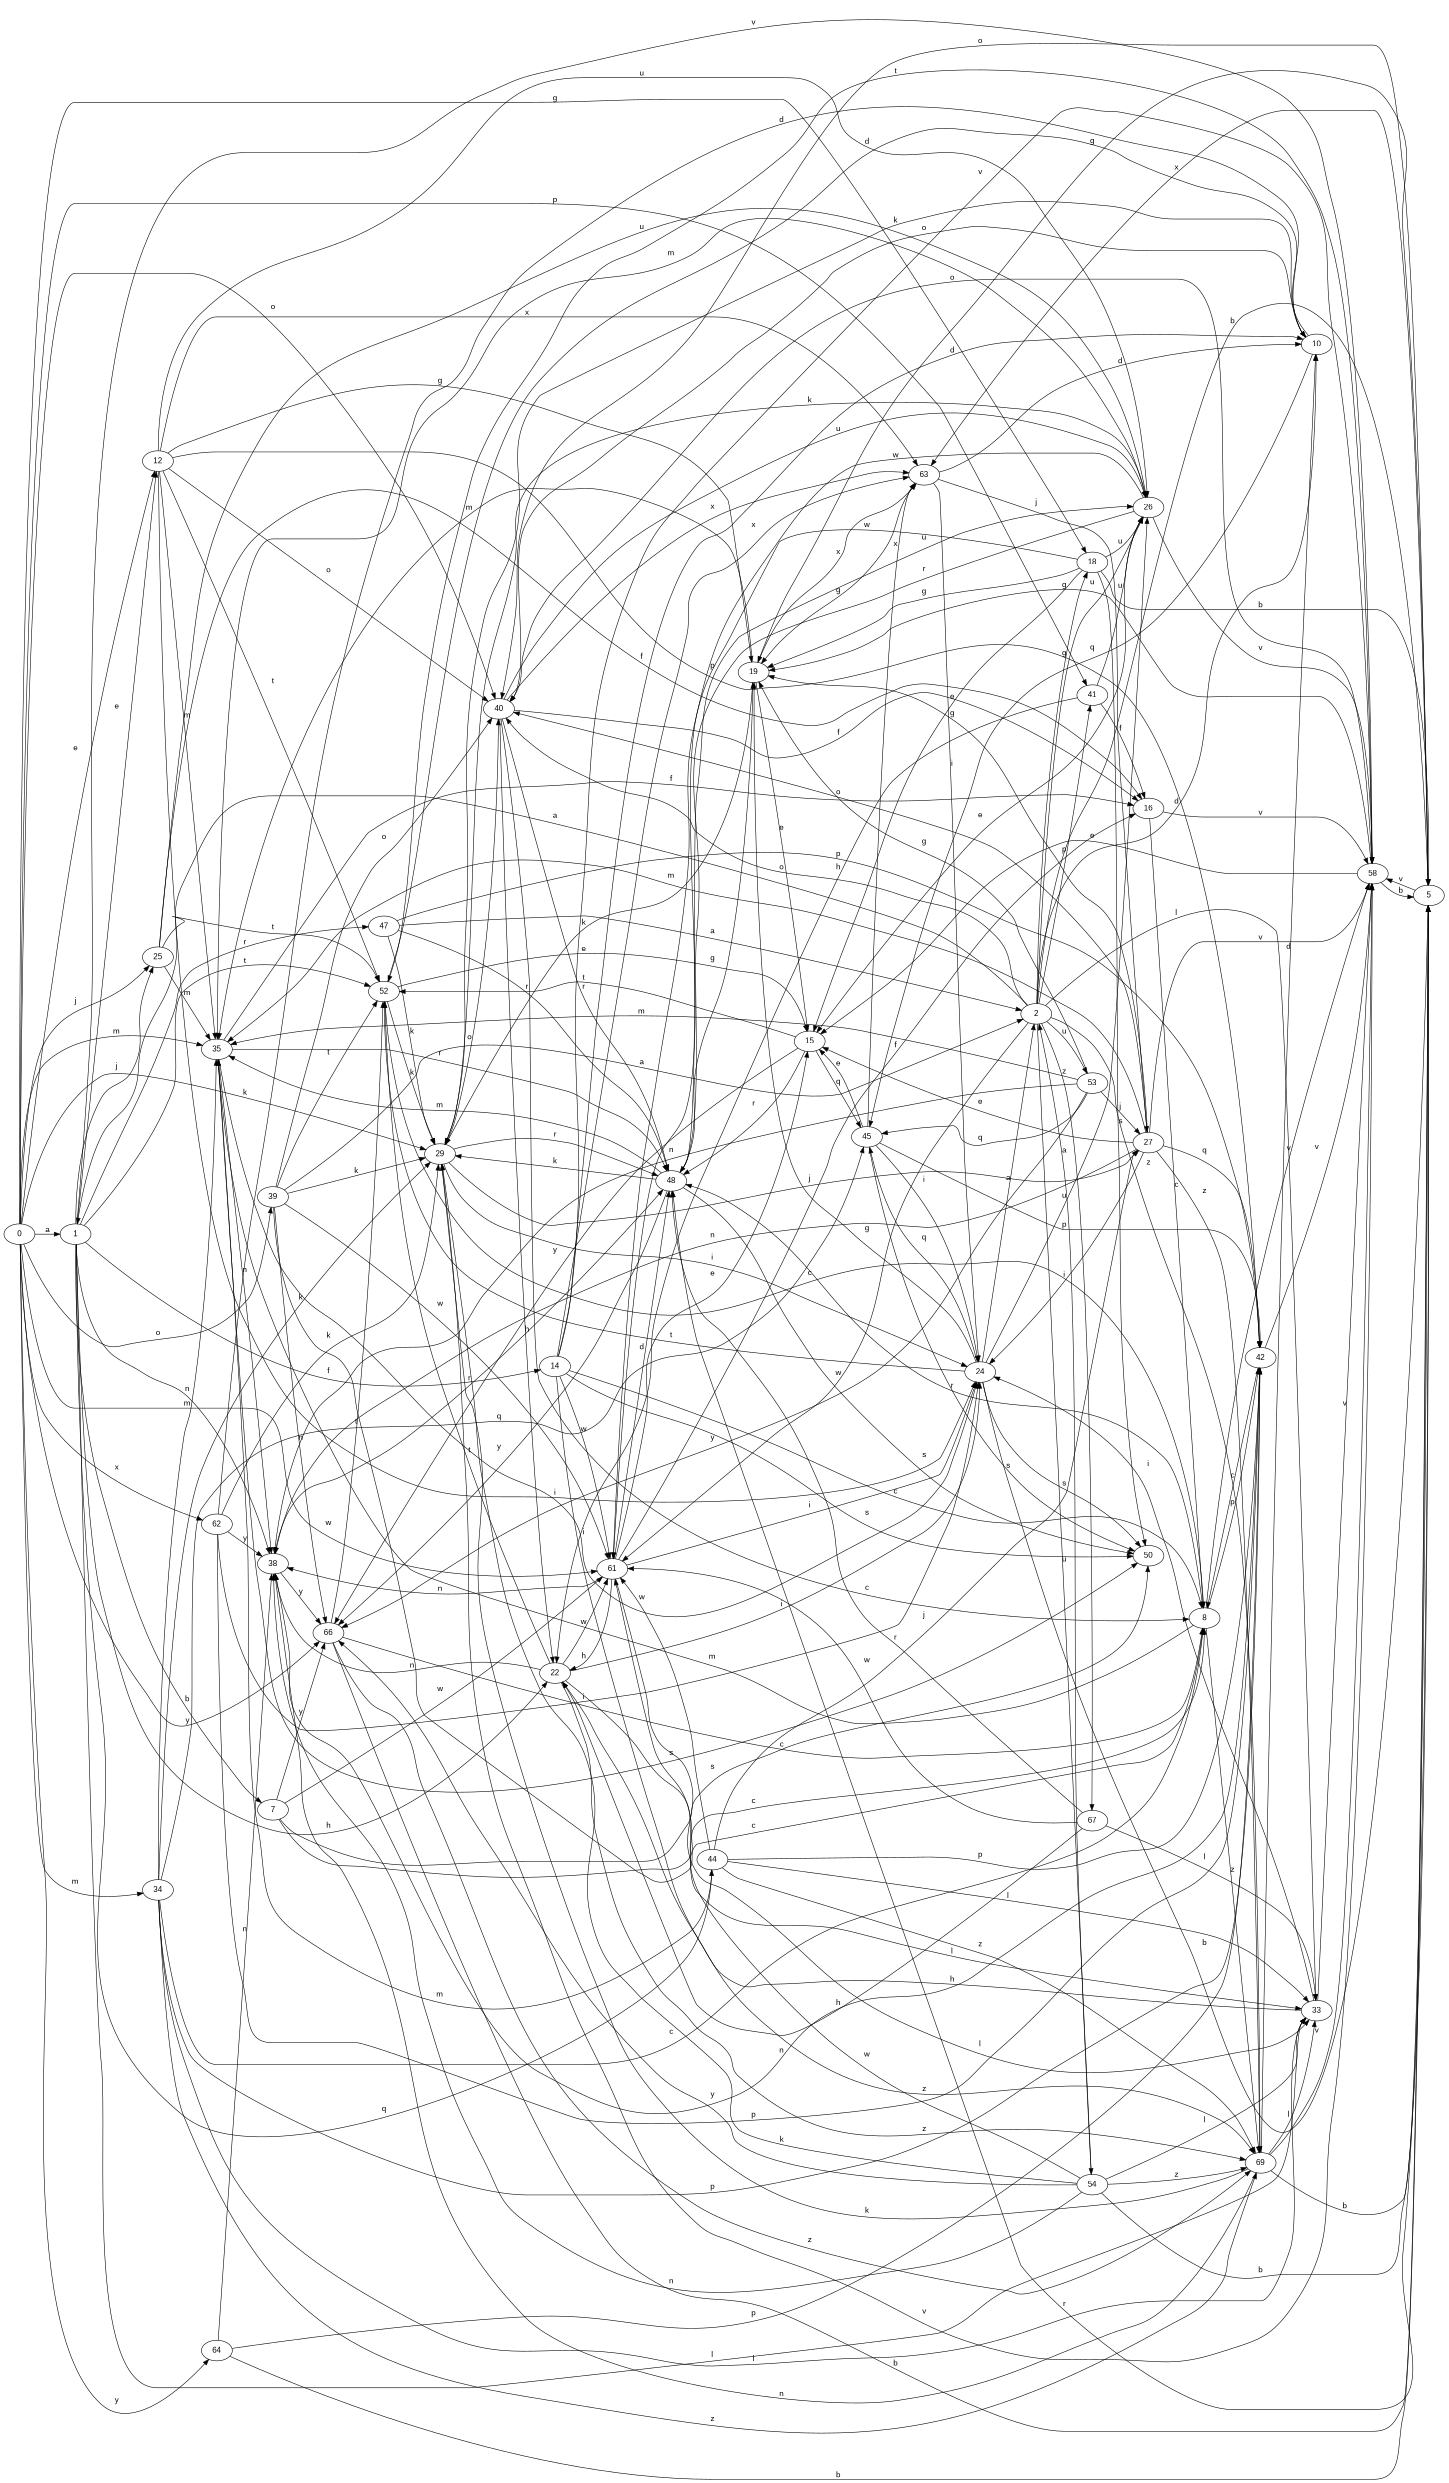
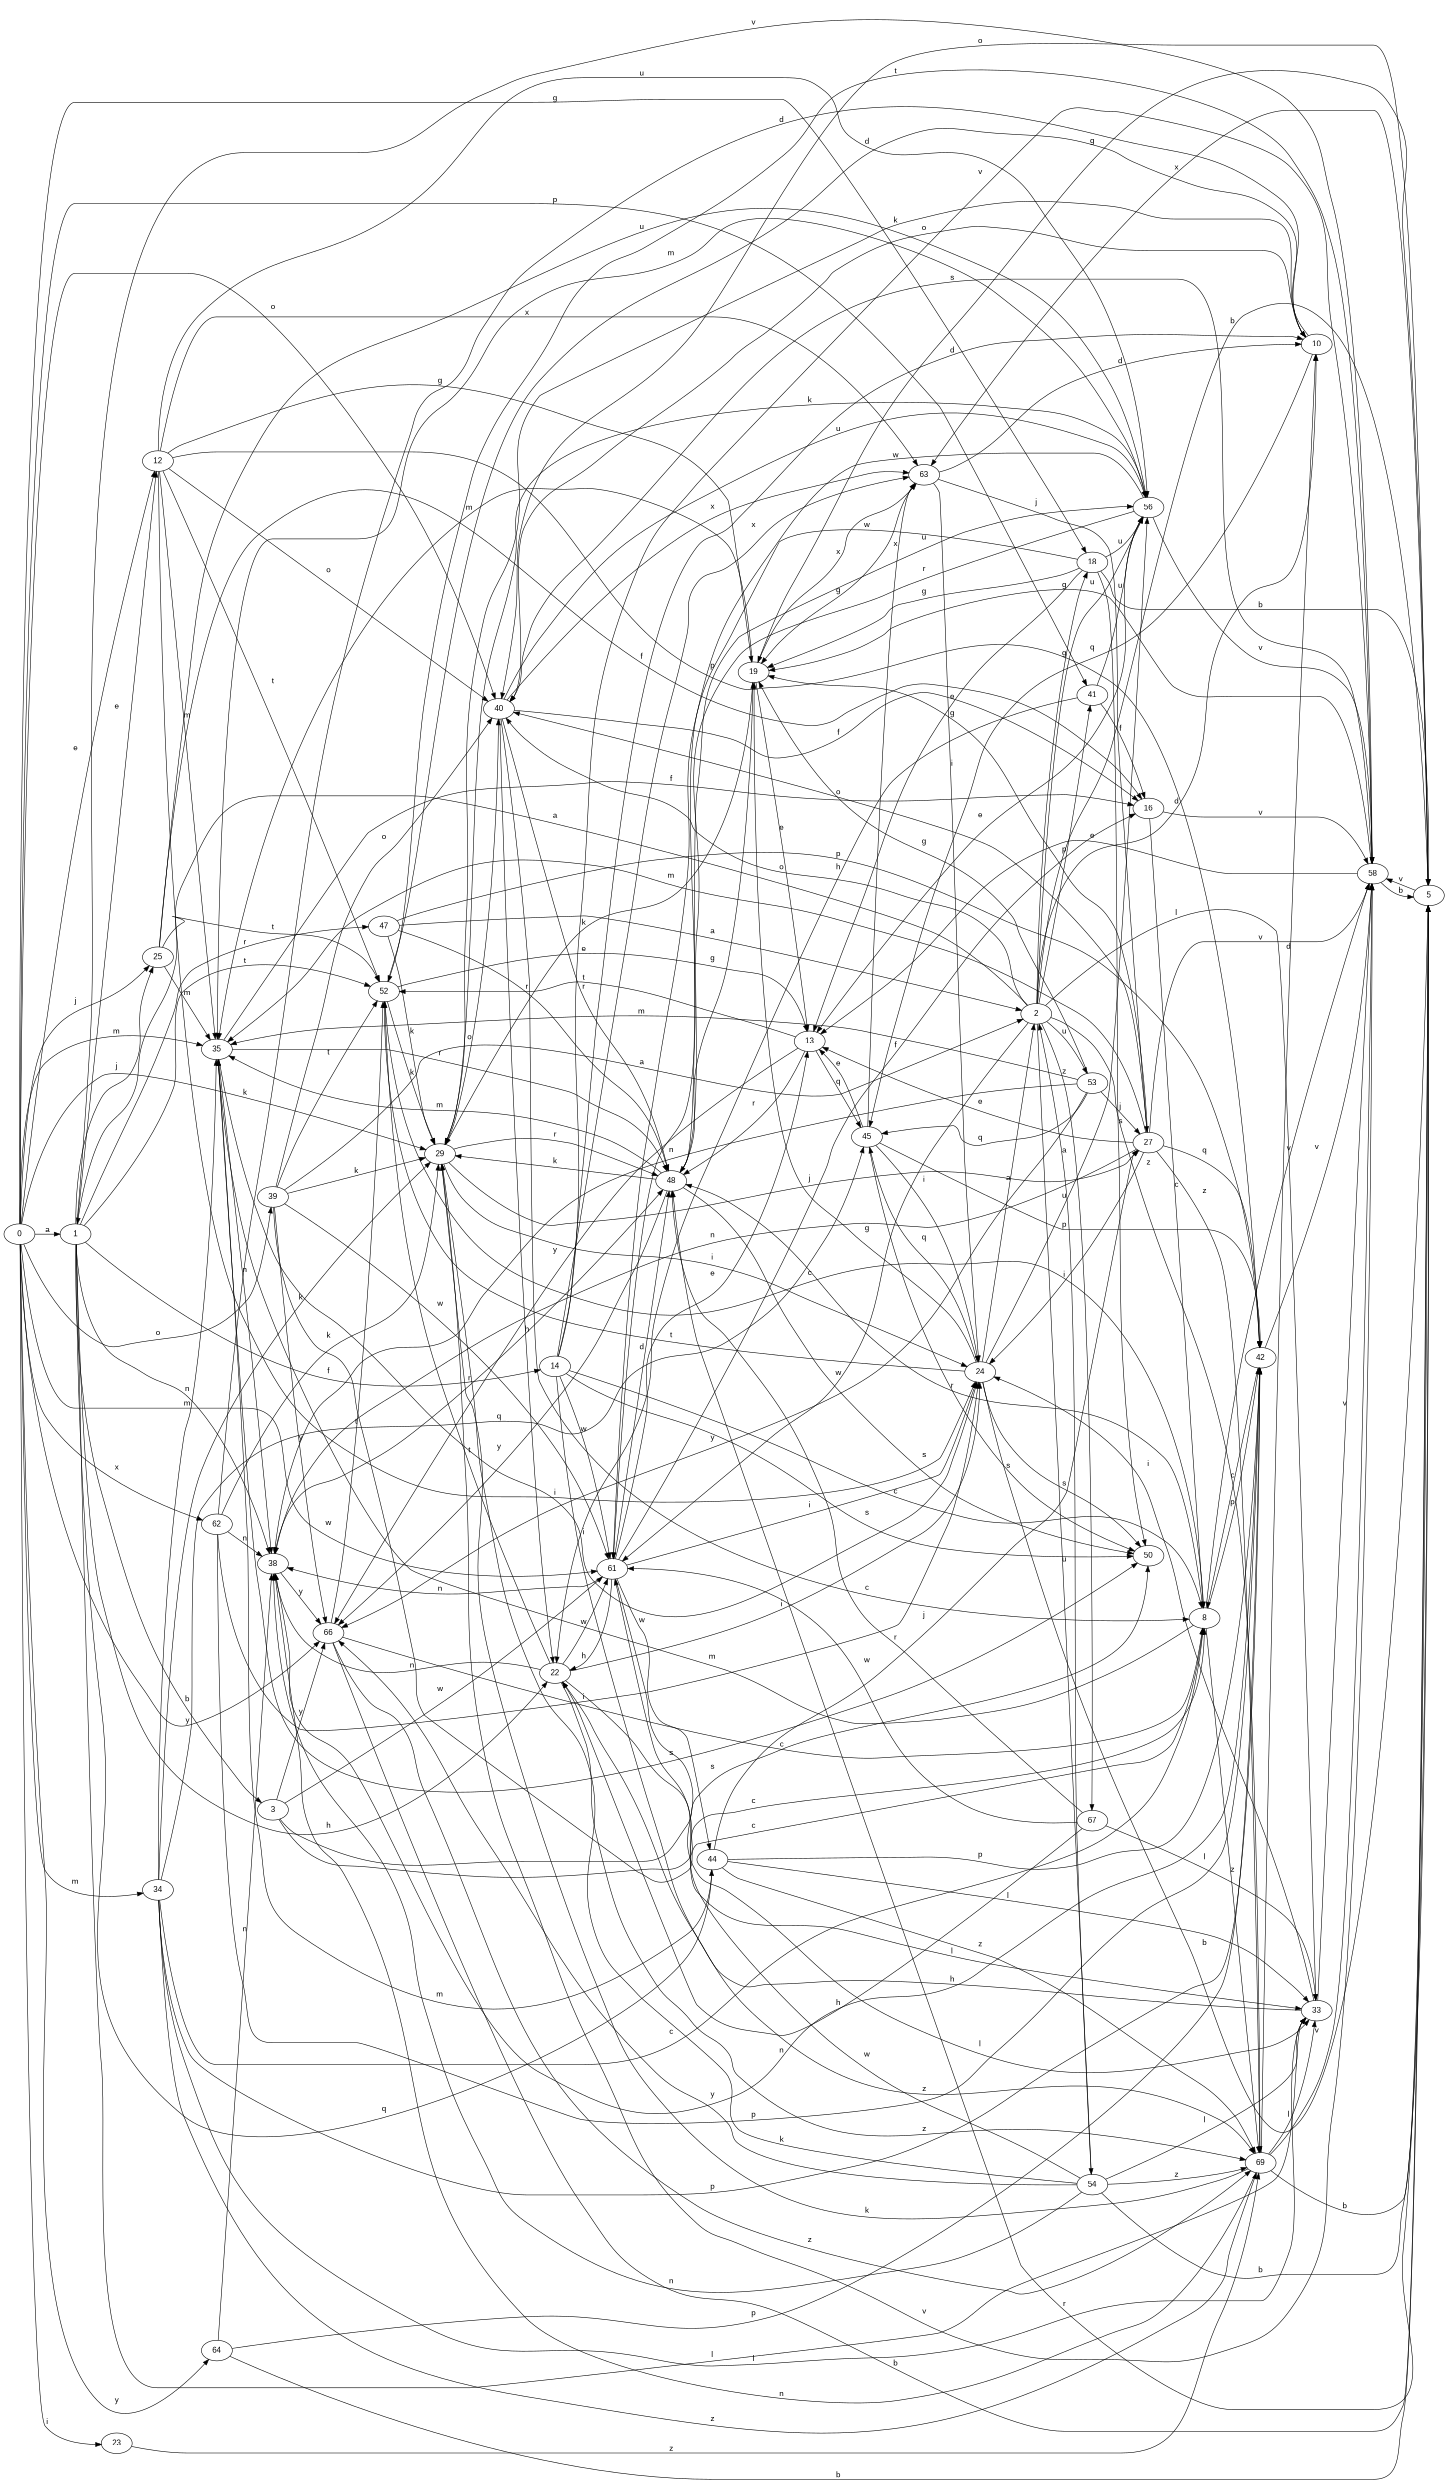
edge "58" -> "40": label "o" -> "s"
node "26": label "26" -> "56"
node "15": label "15" -> "13"
edge "39" -> "66": label "n" -> "y"
edge "62" -> "38": label "y" -> "n"
edge "44" -> "61": reversed
node "7": label "7" -> "3"
node "23": added
